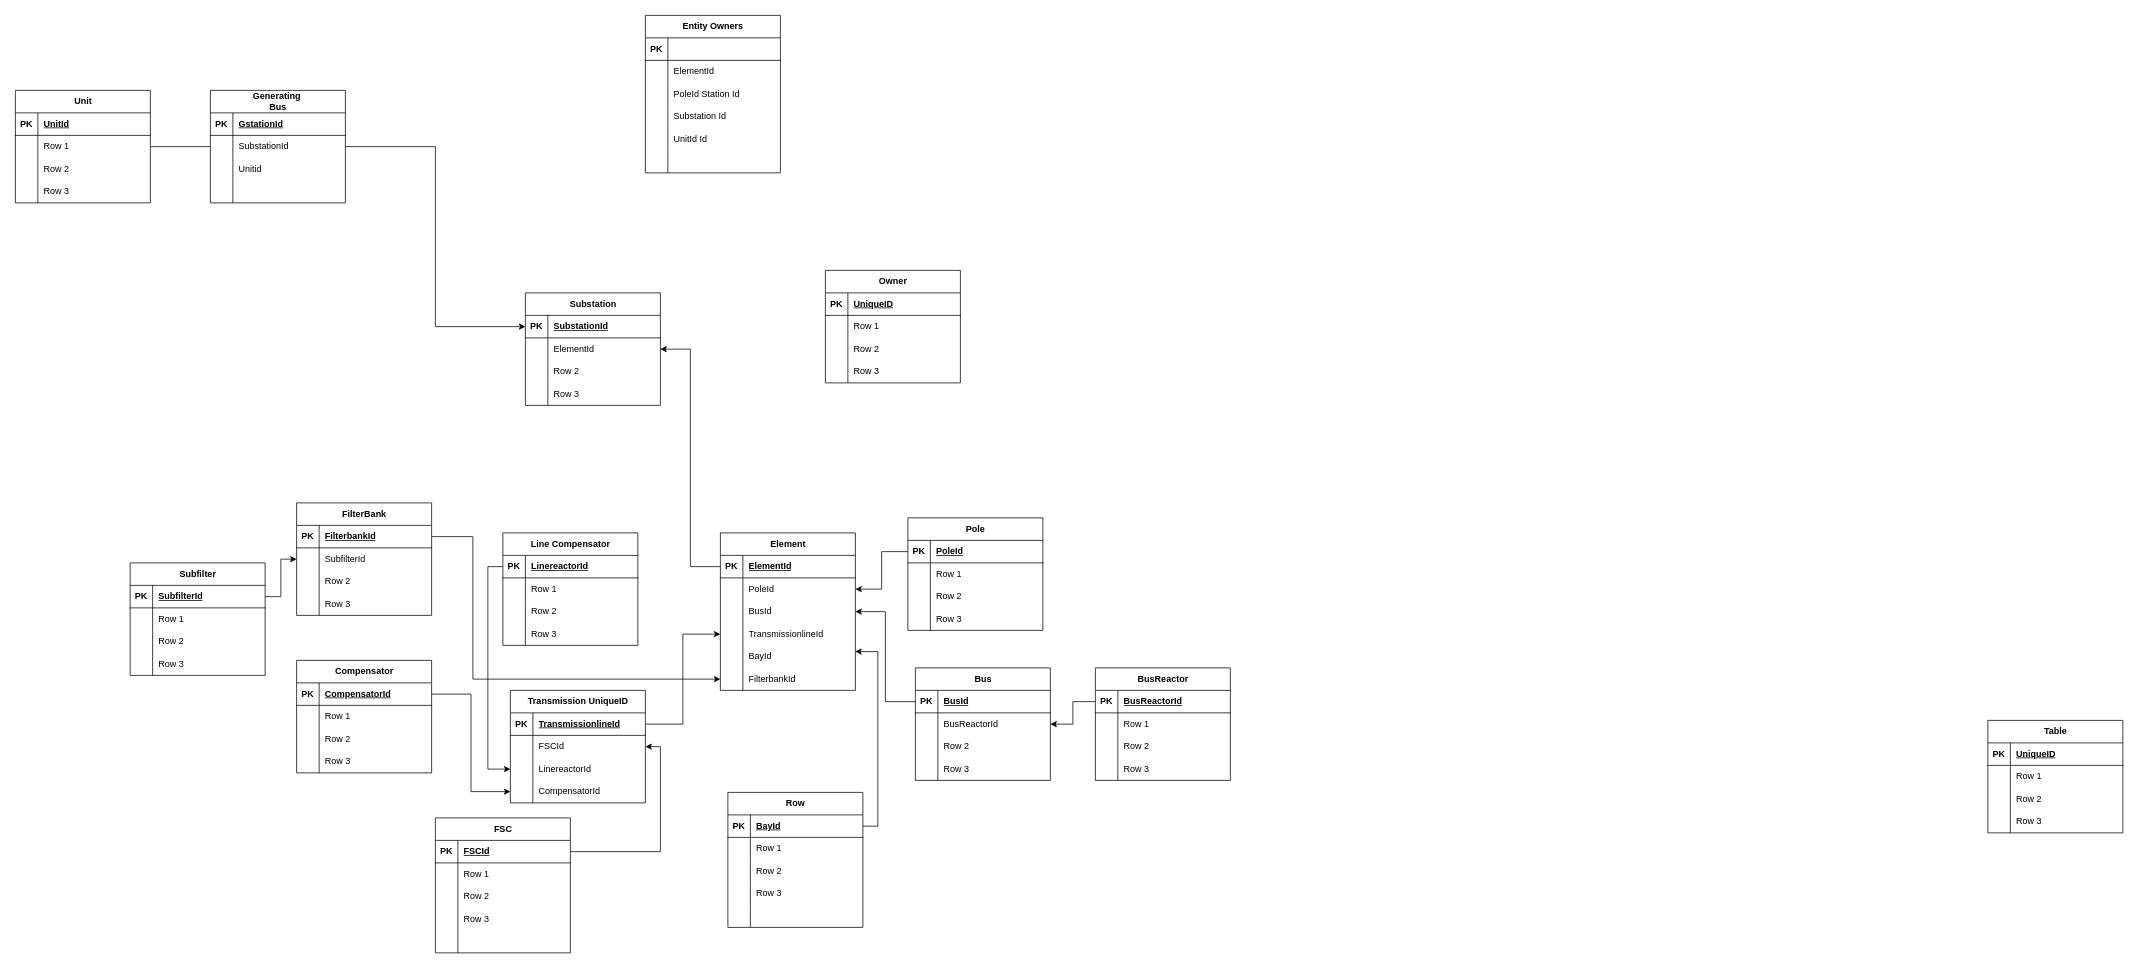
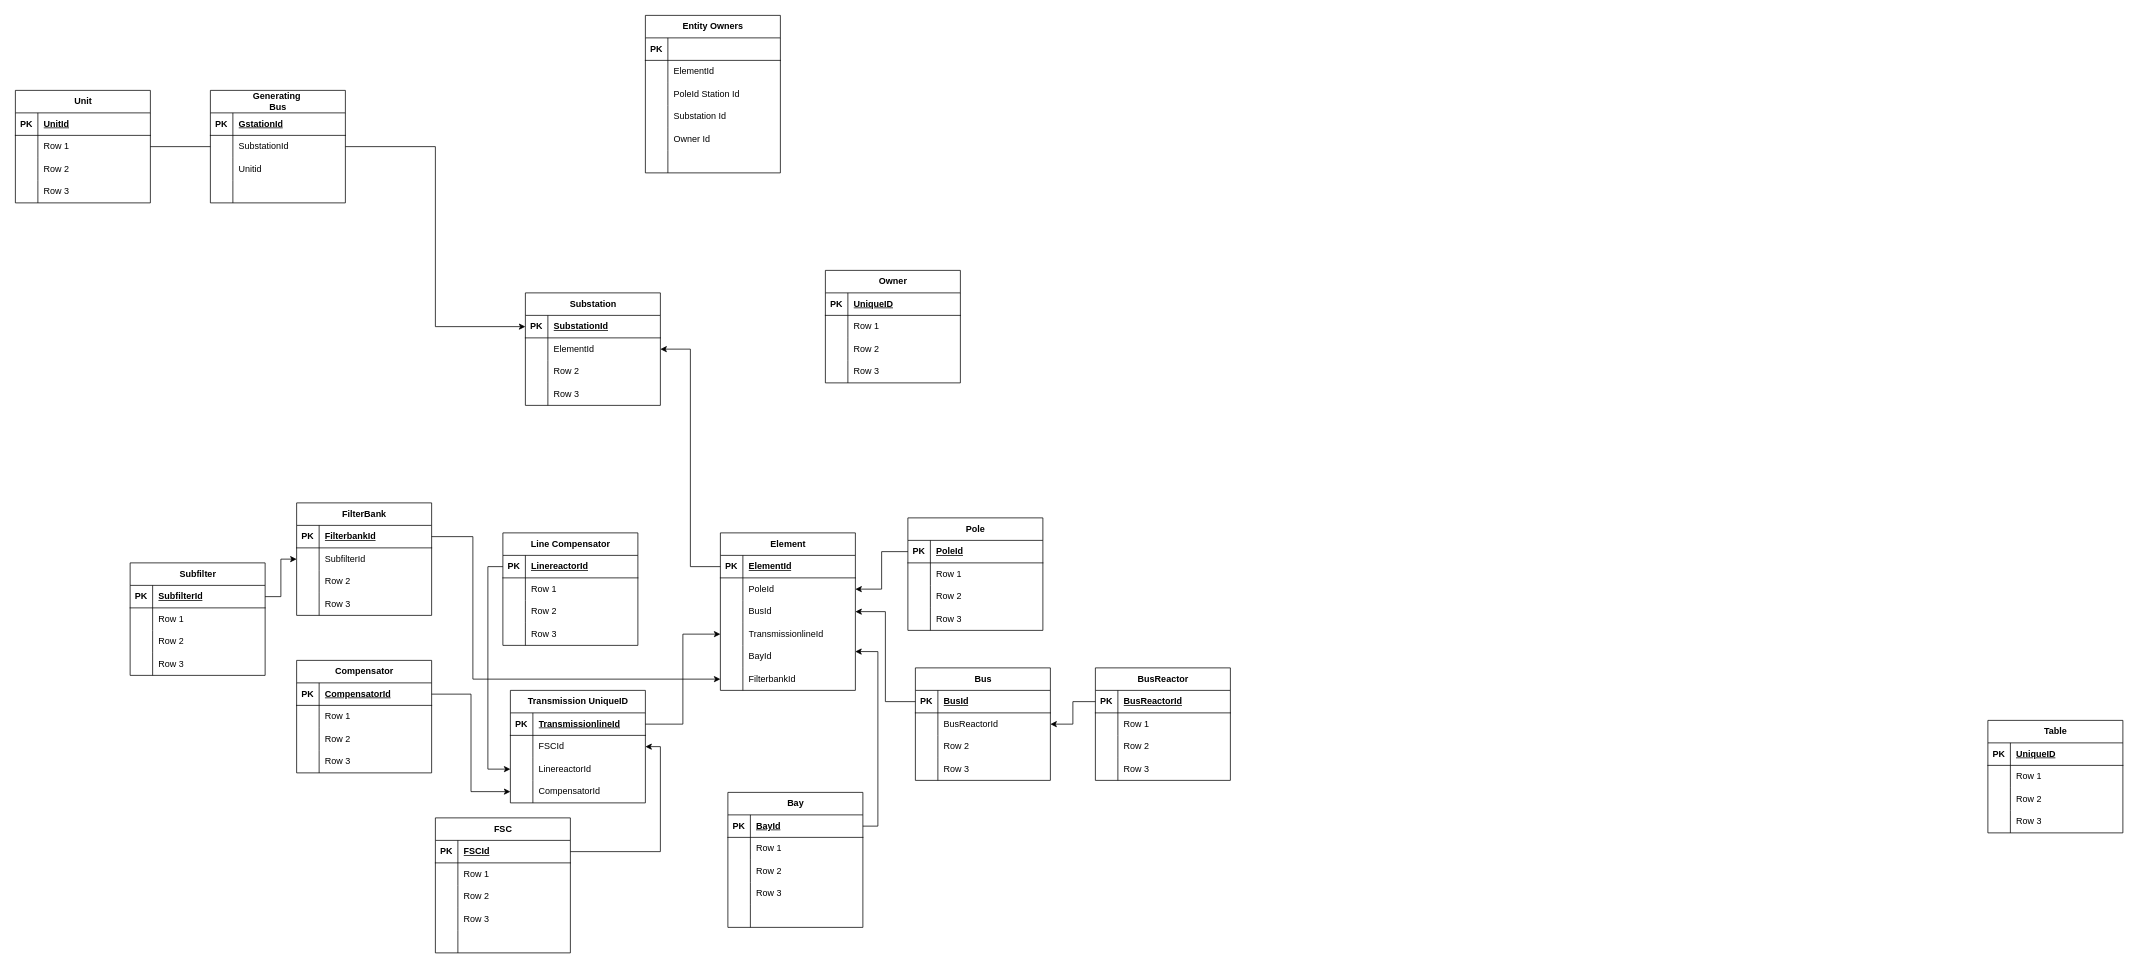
node "UnitId Id": label "UnitId Id" -> "Owner Id"
node "Row": label "Row" -> "Bay"
